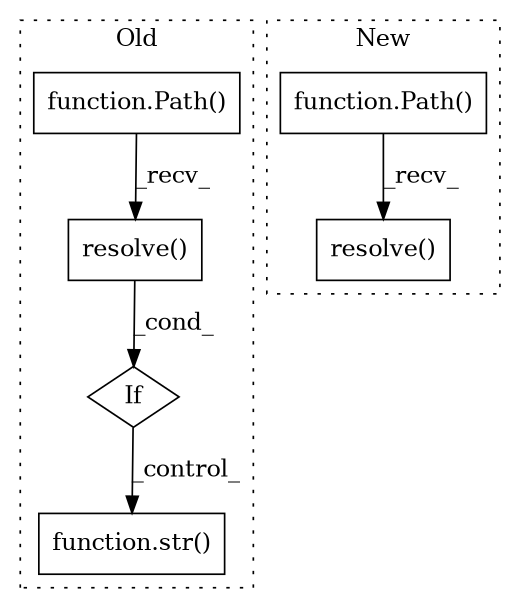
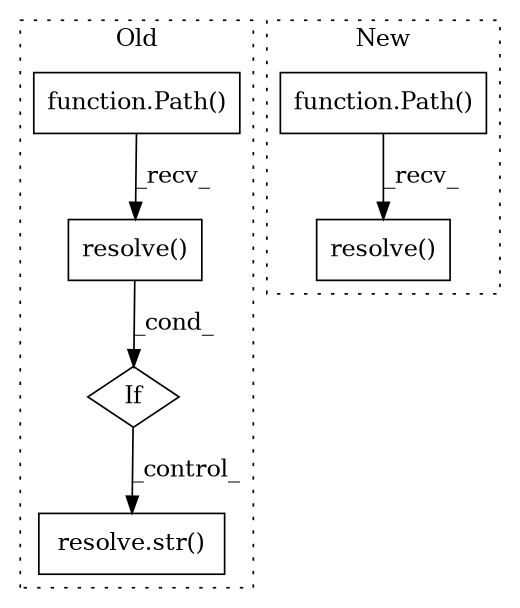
node "function.str()": label "function.str()" -> "resolve.str()"
